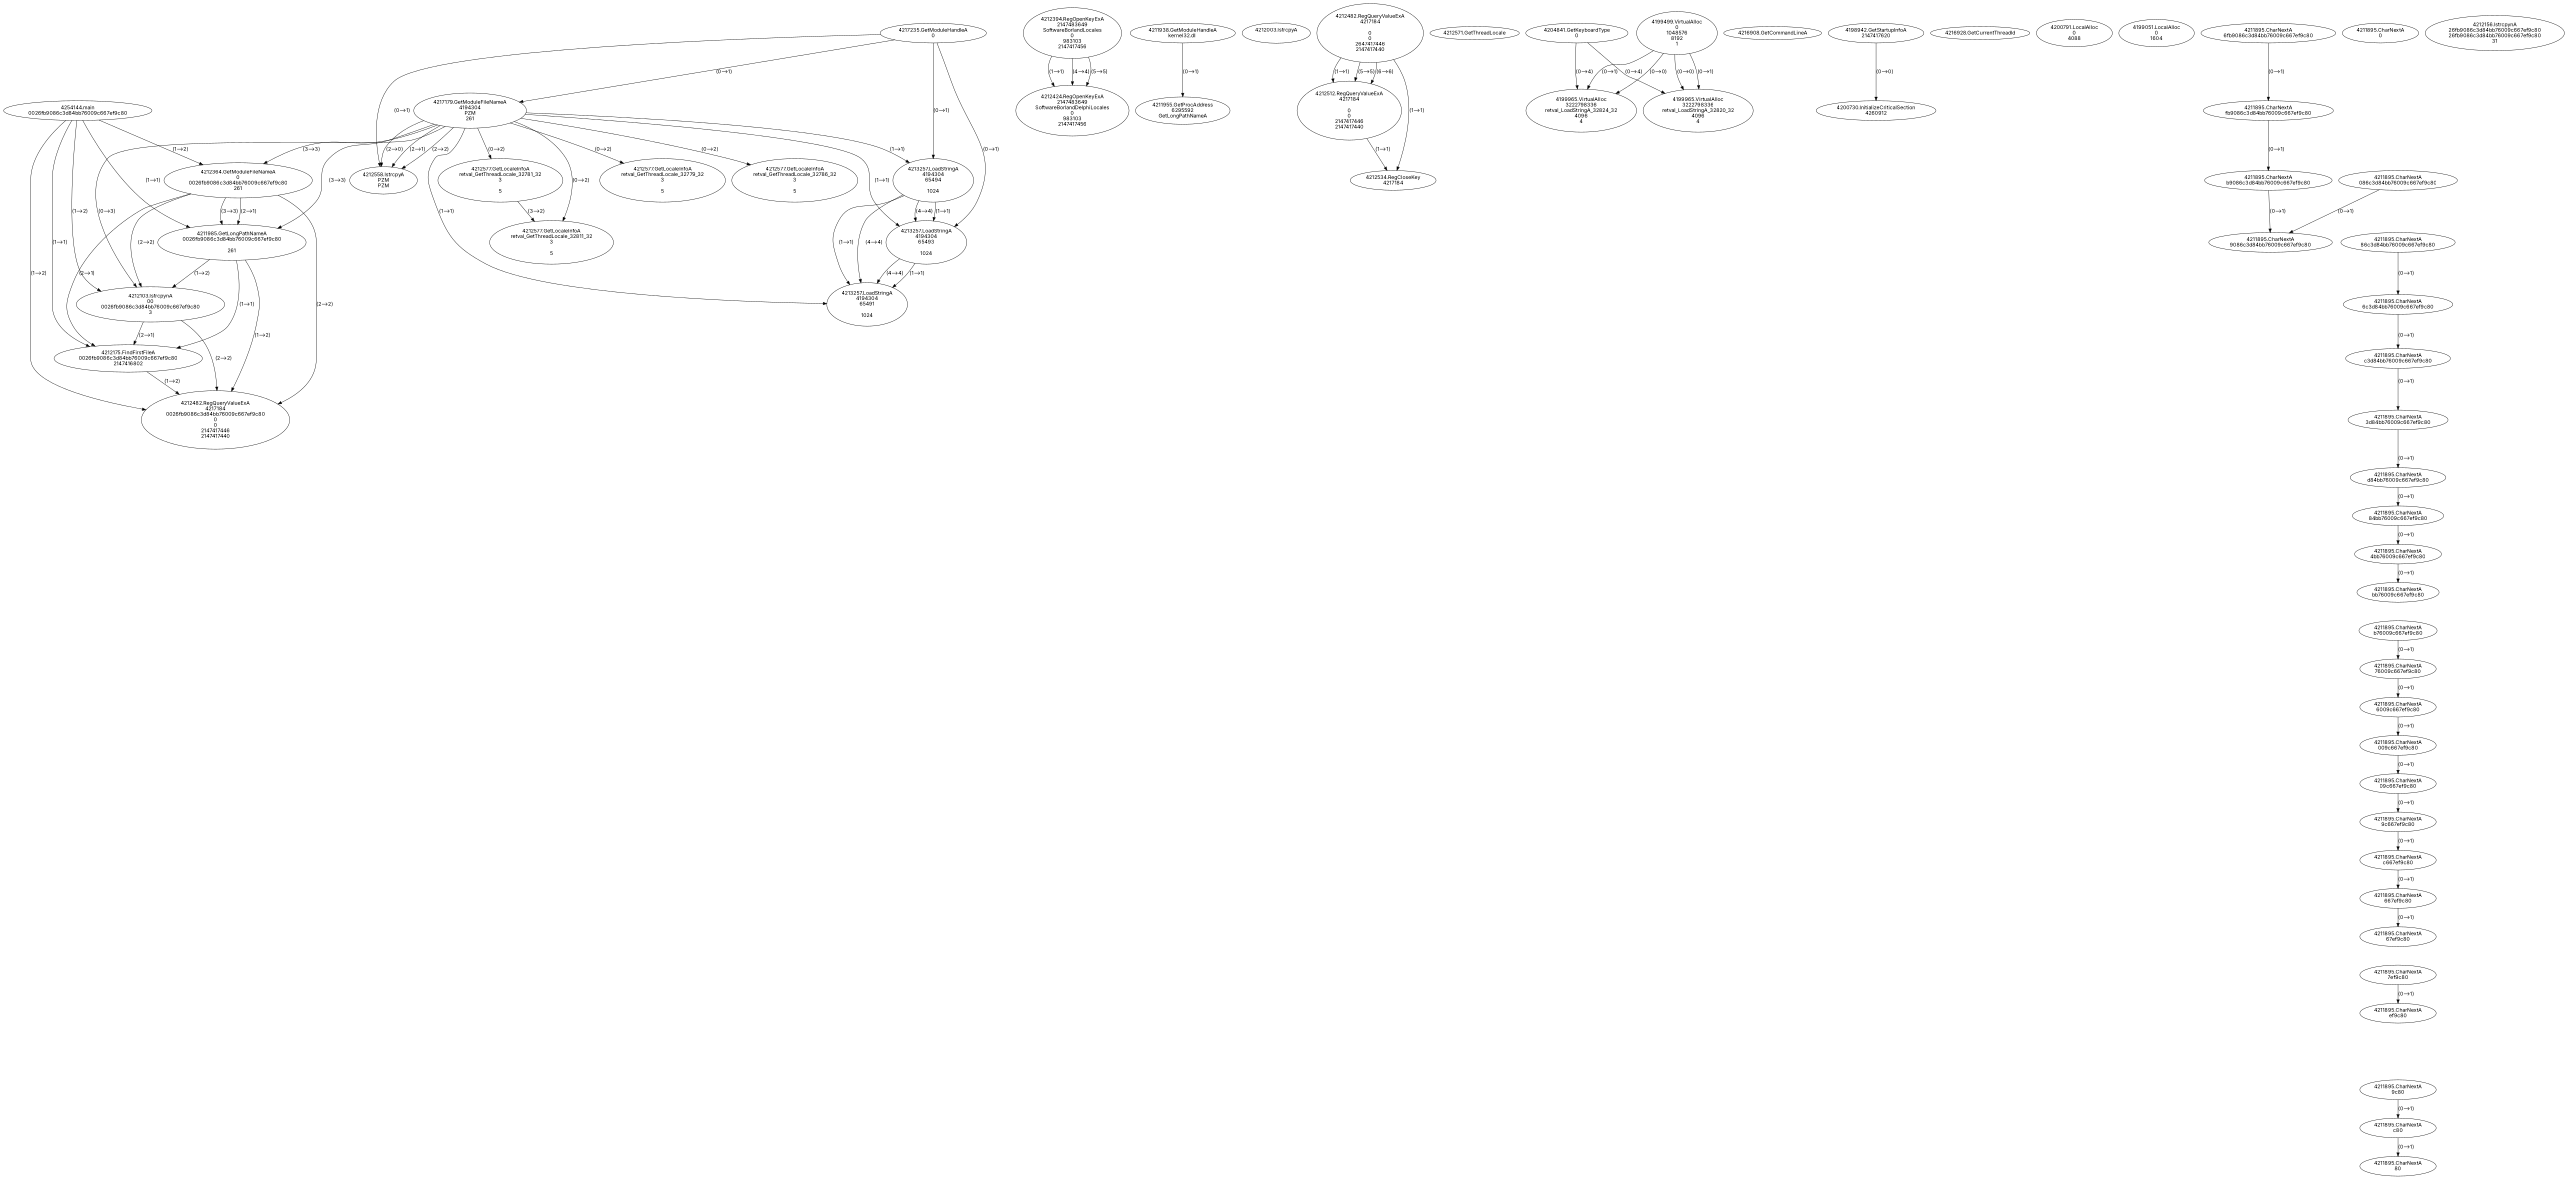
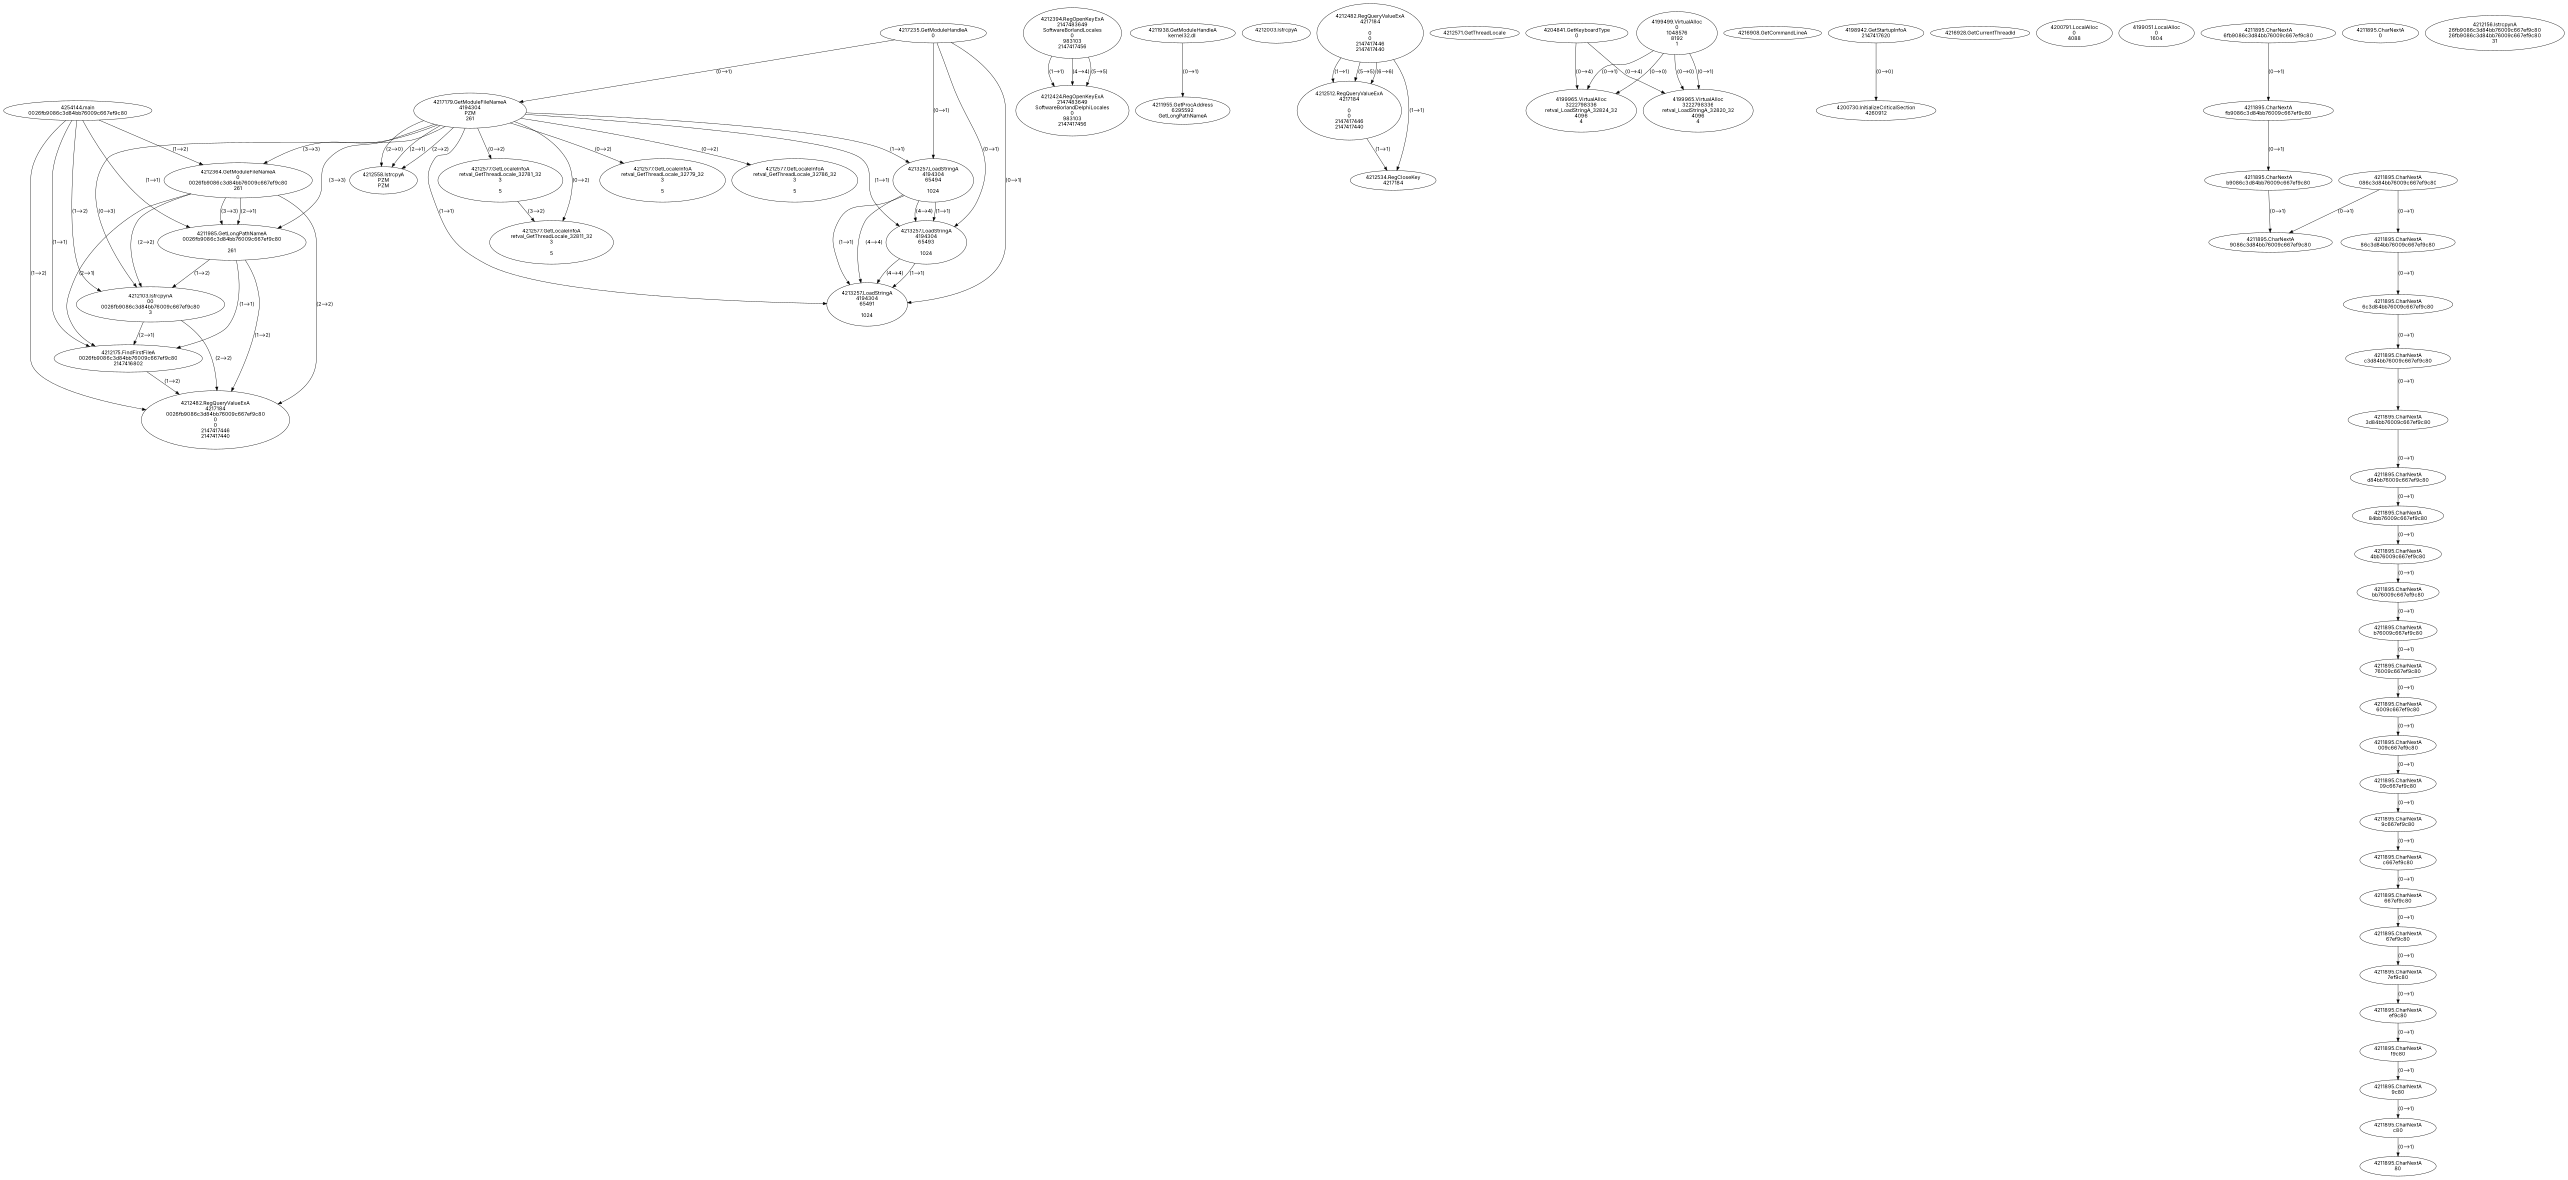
node "4212482.RegQueryValueExA 4217184 0 0 2647417446 2147417440": label "4212482.RegQueryValueExA 4217184 0 0 2647417446 2147417440" -> "4212482.RegQueryValueExA 4217184 0 0 2147417446 2147417440"
edge "4217235.GetModuleHandleA 0" -> "4212558.lstrcpyA PZM PZM": now "4217235.GetModuleHandleA 0" -> "4213257.LoadStringA 4194304 65491 1024"
edge "4211895.CharNextA 086c3d84bb76009c667ef9c80" -> "4211895.CharNextA 86c3d84bb76009c667ef9c80": added, label "(0-->1)"
edge "4211895.CharNextA bb76009c667ef9c80" -> "4211895.CharNextA b76009c667ef9c80": added, label "(0-->1)"
edge "4211895.CharNextA 67ef9c80" -> "4211895.CharNextA 7ef9c80": added, label "(0-->1)"
node "4211895.CharNextA f9c80": added
